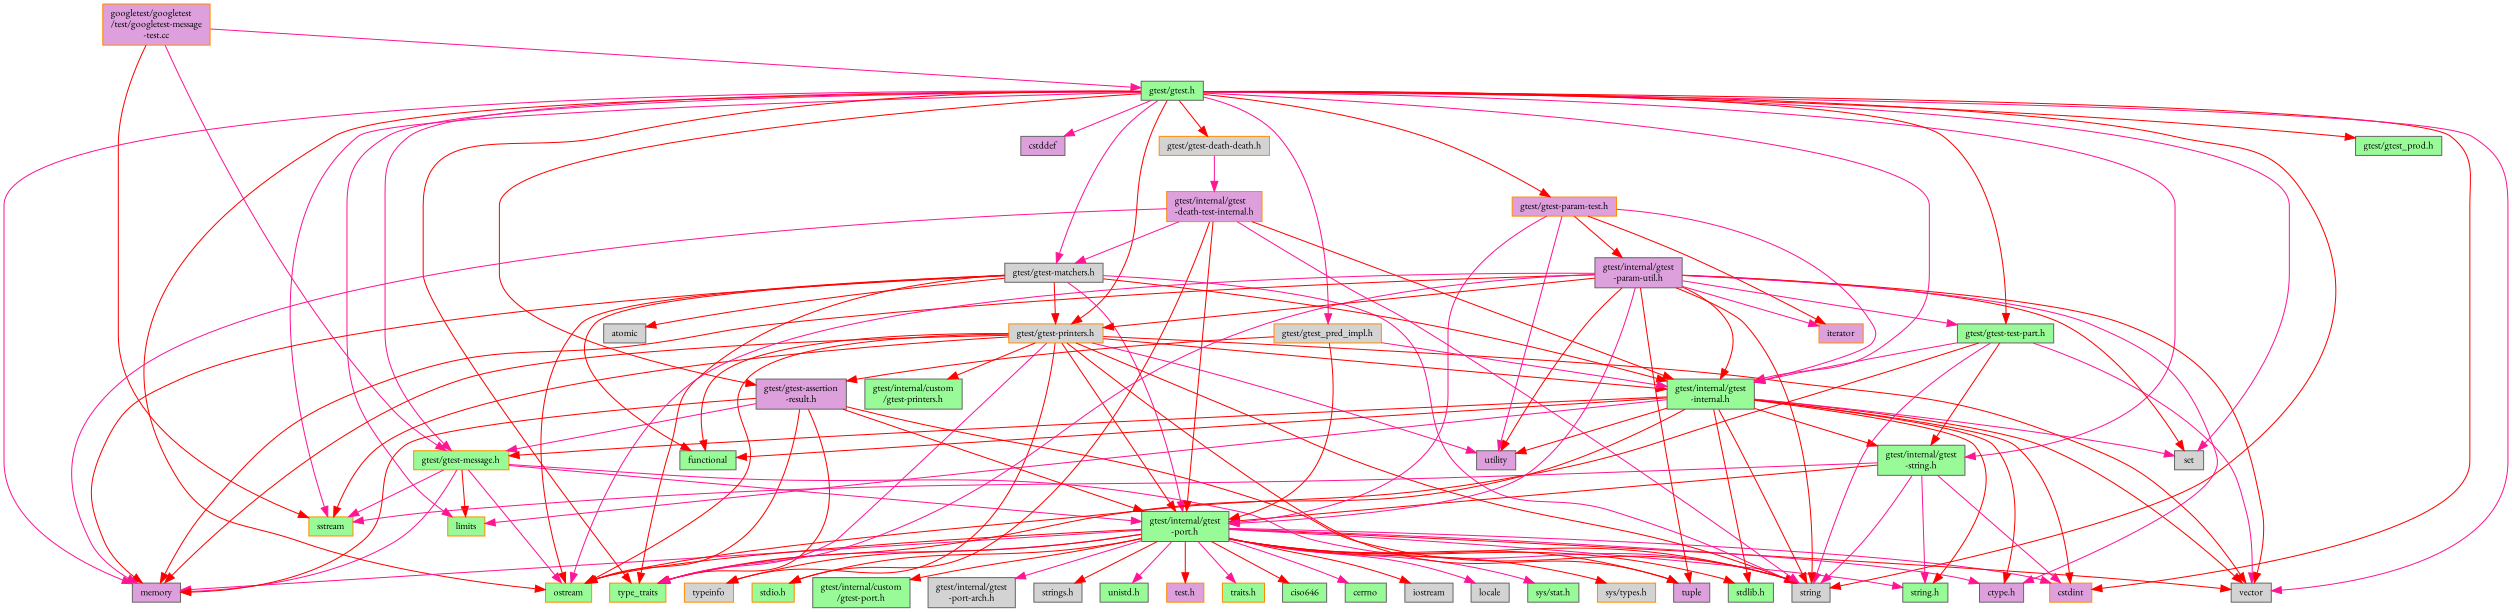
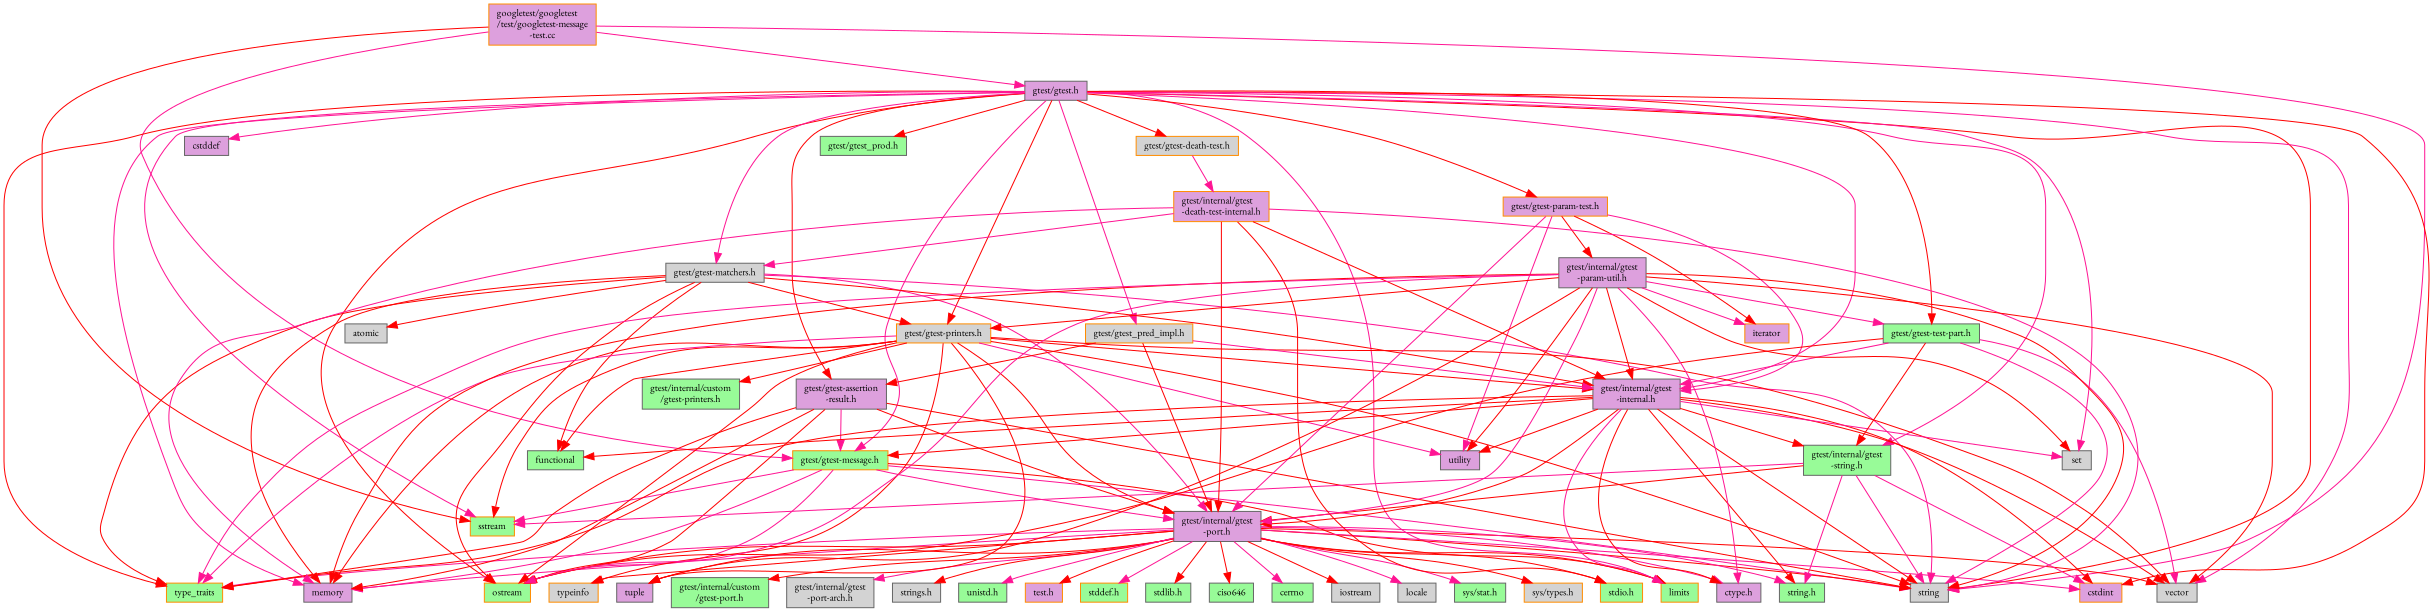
edge "googletest/googletest /test/googletest-message -test.cc" -> "string": added
node "gtest/gtest.h": fillcolor palegreen -> plum
node "gtest/gtest-death-death.h": label "gtest/gtest-death-death.h" -> "gtest/gtest-death-test.h"
node "gtest/internal/gtest -internal.h": fillcolor palegreen -> plum
edge "gtest/internal/gtest -internal.h" -> "stdlib.h": now "gtest/internal/gtest -internal.h" -> "gtest/internal/gtest -port.h"
node "gtest/internal/gtest -port.h": fillcolor palegreen -> plum
edge "gtest/internal/gtest -port.h" -> "limits": added
node "traits.h": label "traits.h" -> "stddef.h"
